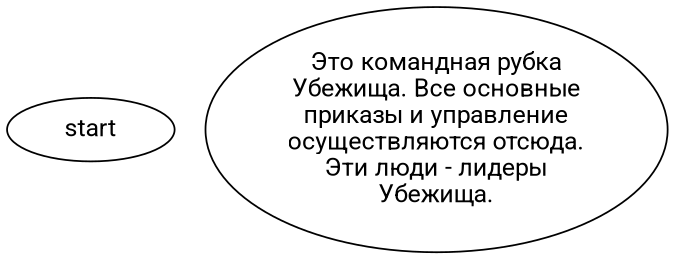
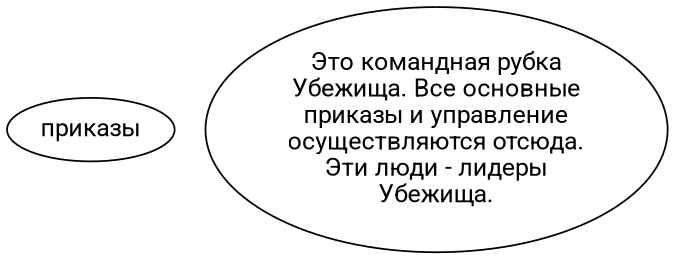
node "start": label "start" -> "приказы"
